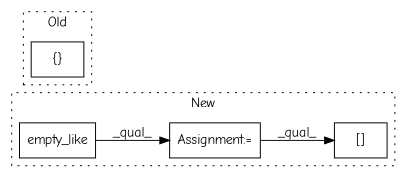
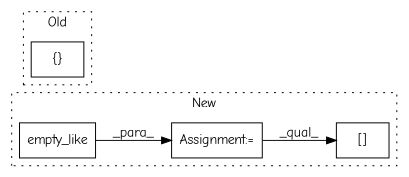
edge "empty_like" -> "Assignment:=": label "_qual_" -> "_para_"
